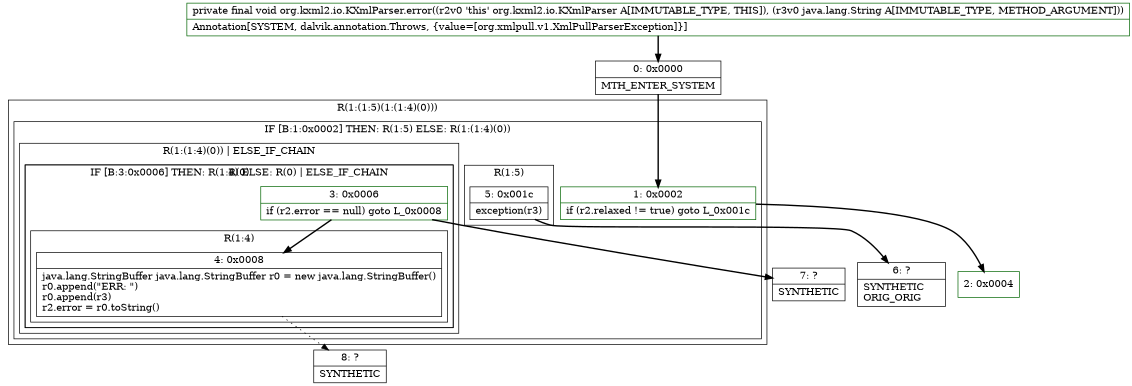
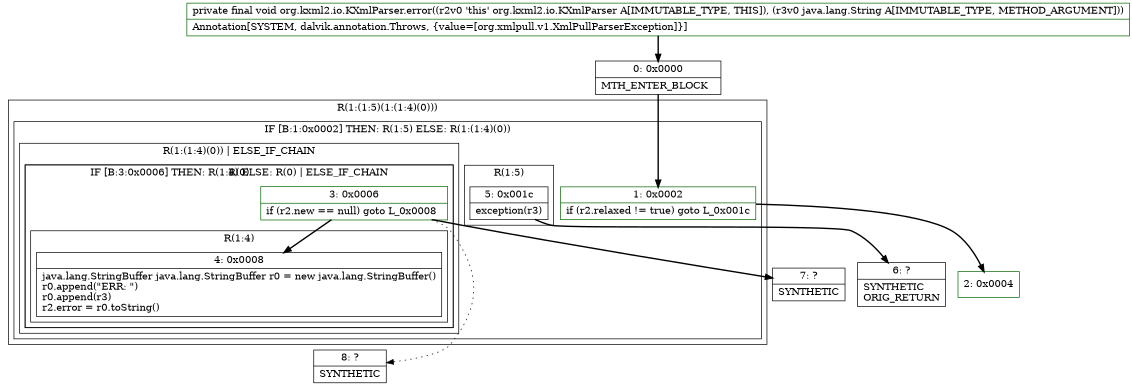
node "0: 0x0000": text "MTH_ENTER_SYSTEM" -> "MTH_ENTER_BLOCK"
node "3: 0x0006": text "if (r2.error == null) goto L_0x0008" -> "if (r2.new == null) goto L_0x0008"
node "6: ?": text "ORIG_ORIG" -> "ORIG_RETURN"
edge "4: 0x0008" -> "8: ?": now "3: 0x0006" -> "8: ?"
